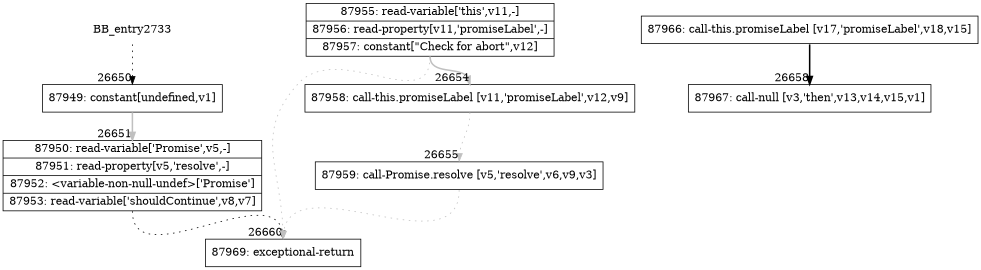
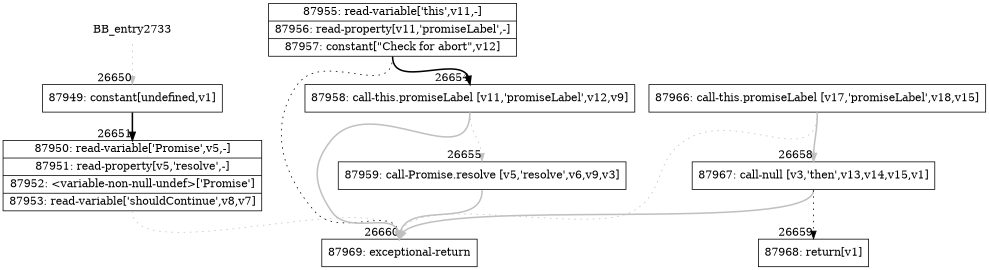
edge "BB_entry2733" -> "87949: constant[undefined,v1]": color black -> gray
edge "87966: call-this.promiseLabel [v17,'promiseLabel',v18,v15]" -> "87967: call-null [v3,'then',v13,v14,v15,v1]": color black -> gray
edge "87955: read-variable['this',v11,-]" -> "87958: call-this.promiseLabel [v11,'promiseLabel',v12,v9]": color gray -> black
edge "87955: read-variable['this',v11,-]" -> "87969: exceptional-return": color gray -> black
edge "87949: constant[undefined,v1]" -> "87950: read-variable['Promise',v5,-]": color gray -> black
edge "87958: call-this.promiseLabel [v11,'promiseLabel',v12,v9]" -> "87969: exceptional-return": added
edge "87966: call-this.promiseLabel [v17,'promiseLabel',v18,v15]" -> "87969: exceptional-return": added
edge "87967: call-null [v3,'then',v13,v14,v15,v1]" -> "87969: exceptional-return": added
edge "87959: call-Promise.resolve [v5,'resolve',v6,v9,v3]" -> "87969: exceptional-return": style dotted -> bold
edge "87950: read-variable['Promise',v5,-]" -> "87969: exceptional-return": color black -> gray
node "87968: return[v1]": added
